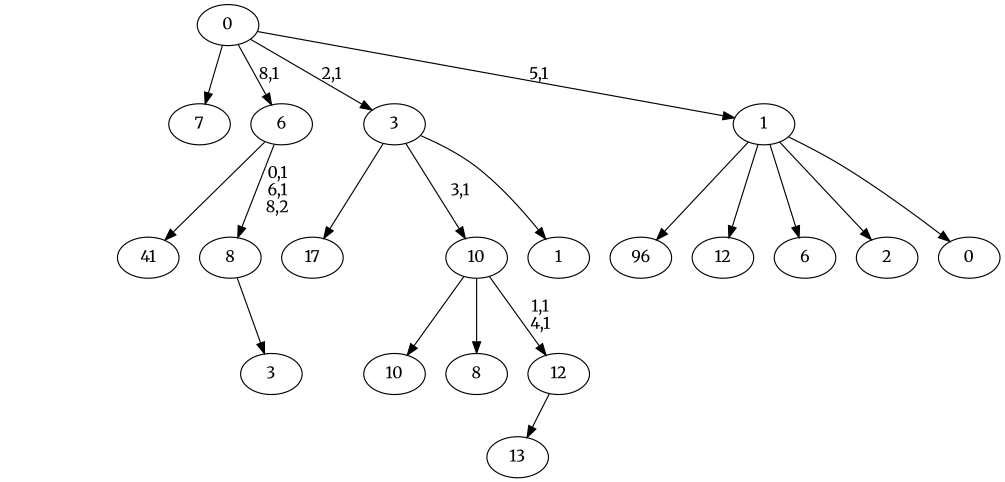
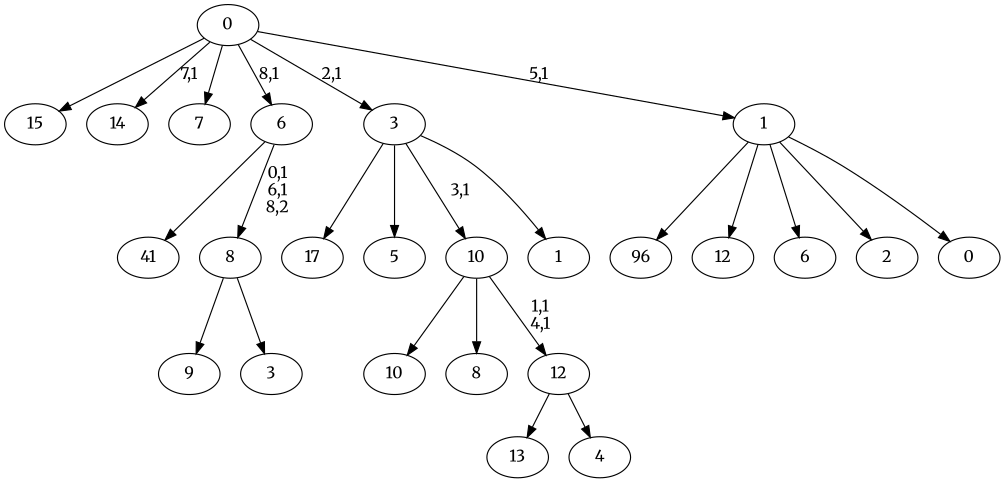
node "15": added
node "14": added
node "5": added
node "9": added
node "4": added
